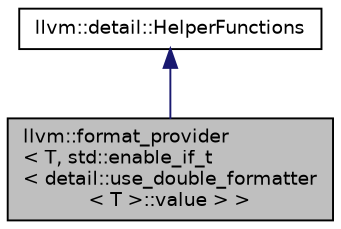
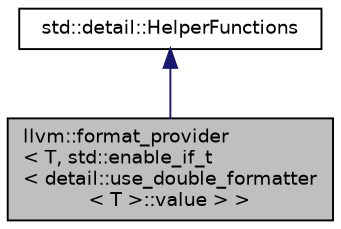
node "llvm::detail::HelperFunctions": label "llvm::detail::HelperFunctions" -> "std::detail::HelperFunctions"
